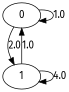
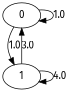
edge "0" -> "1": label "2.0" -> "1.0"
edge "1" -> "0": label "1.0" -> "3.0"
